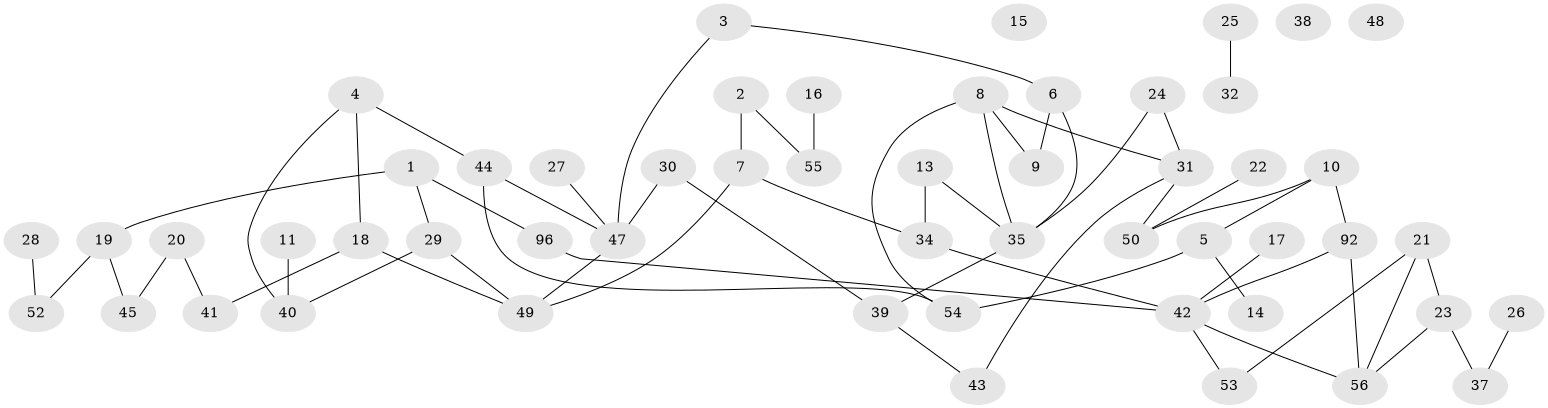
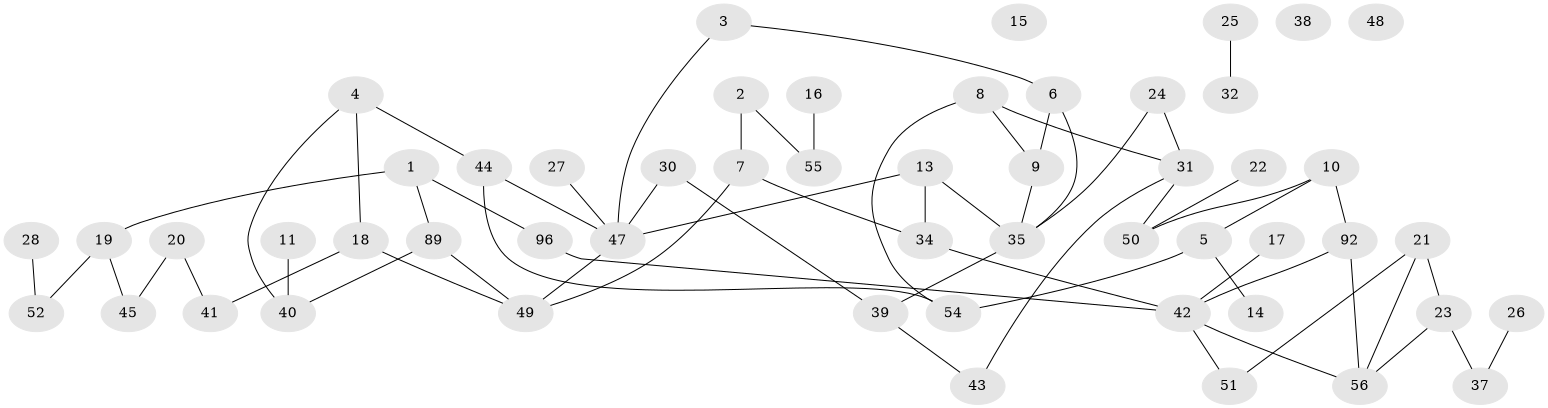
edge "8" -- "35": now "9" -- "35"
edge "13" -- "47": added
node "29": label "29" -> "89"
node "53": label "53" -> "51"
